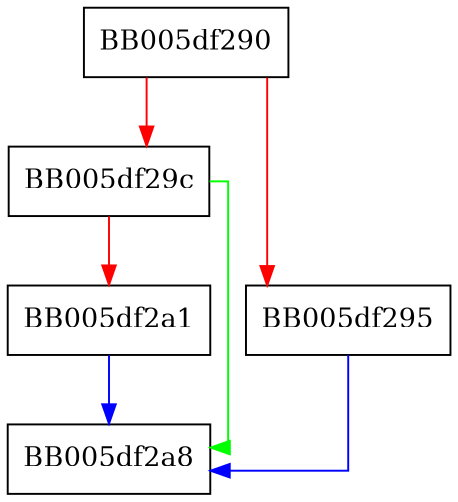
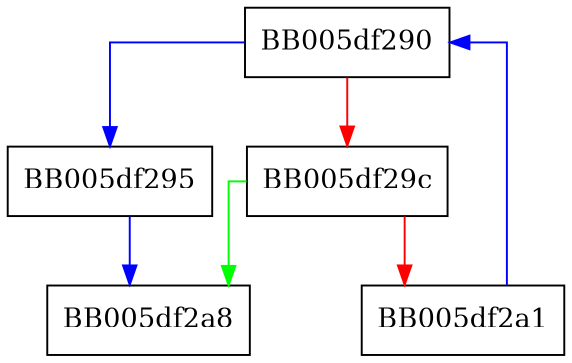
edge "BB005df290" -> "BB005df295": color red -> blue
edge "BB005df2a1" -> "BB005df2a8": now "BB005df2a1" -> "BB005df290"
